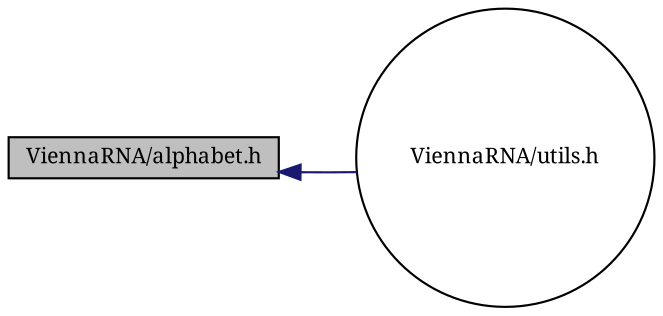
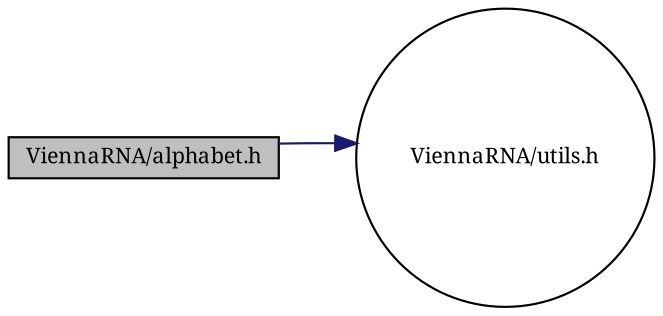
edge "ViennaRNA/utils.h" -> "ViennaRNA/alphabet.h": reversed
